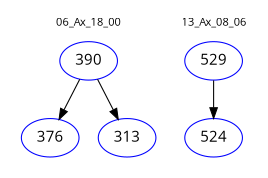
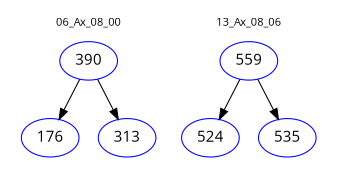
cluster "06_Ax_18_00": label "06_Ax_18_00" -> "06_Ax_08_00"
node "529": label "529" -> "559"
node "376": label "376" -> "176"
node "535": added
